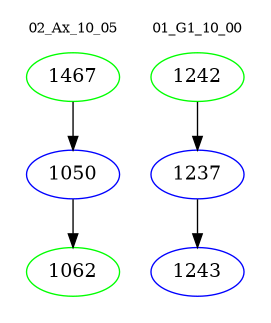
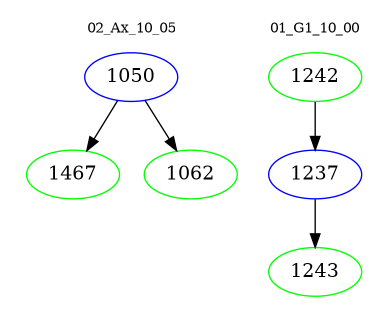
edge "1467" -> "1050": reversed
node "1243": color blue -> green
